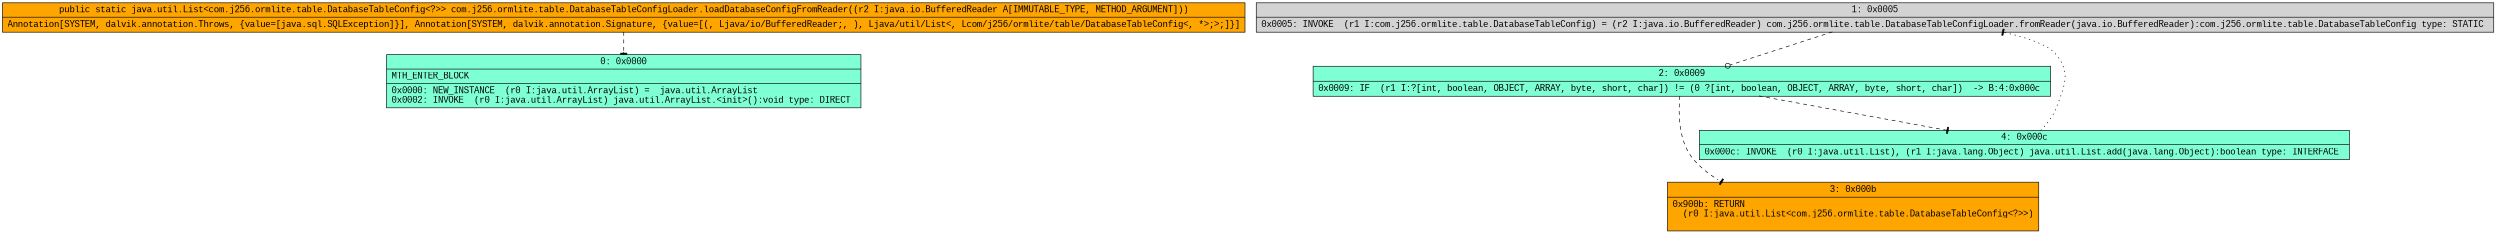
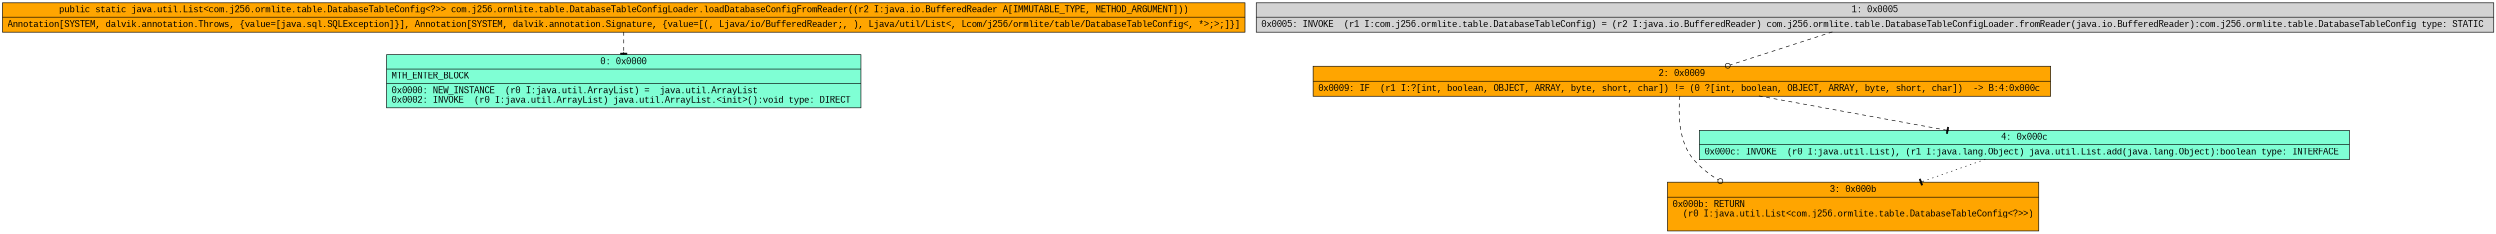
edge "4: 0x000c" -> "1: 0x0005": now "4: 0x000c" -> "3: 0x000b"
node "2: 0x0009": fillcolor aquamarine -> orange
edge "2: 0x0009" -> "3: 0x000b": arrowhead tee -> odot
node "3: 0x000b": text "0x900b: RETURN" -> "0x000b: RETURN"
